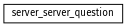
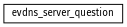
node "server_server_question": label "server_server_question" -> "evdns_server_question"
